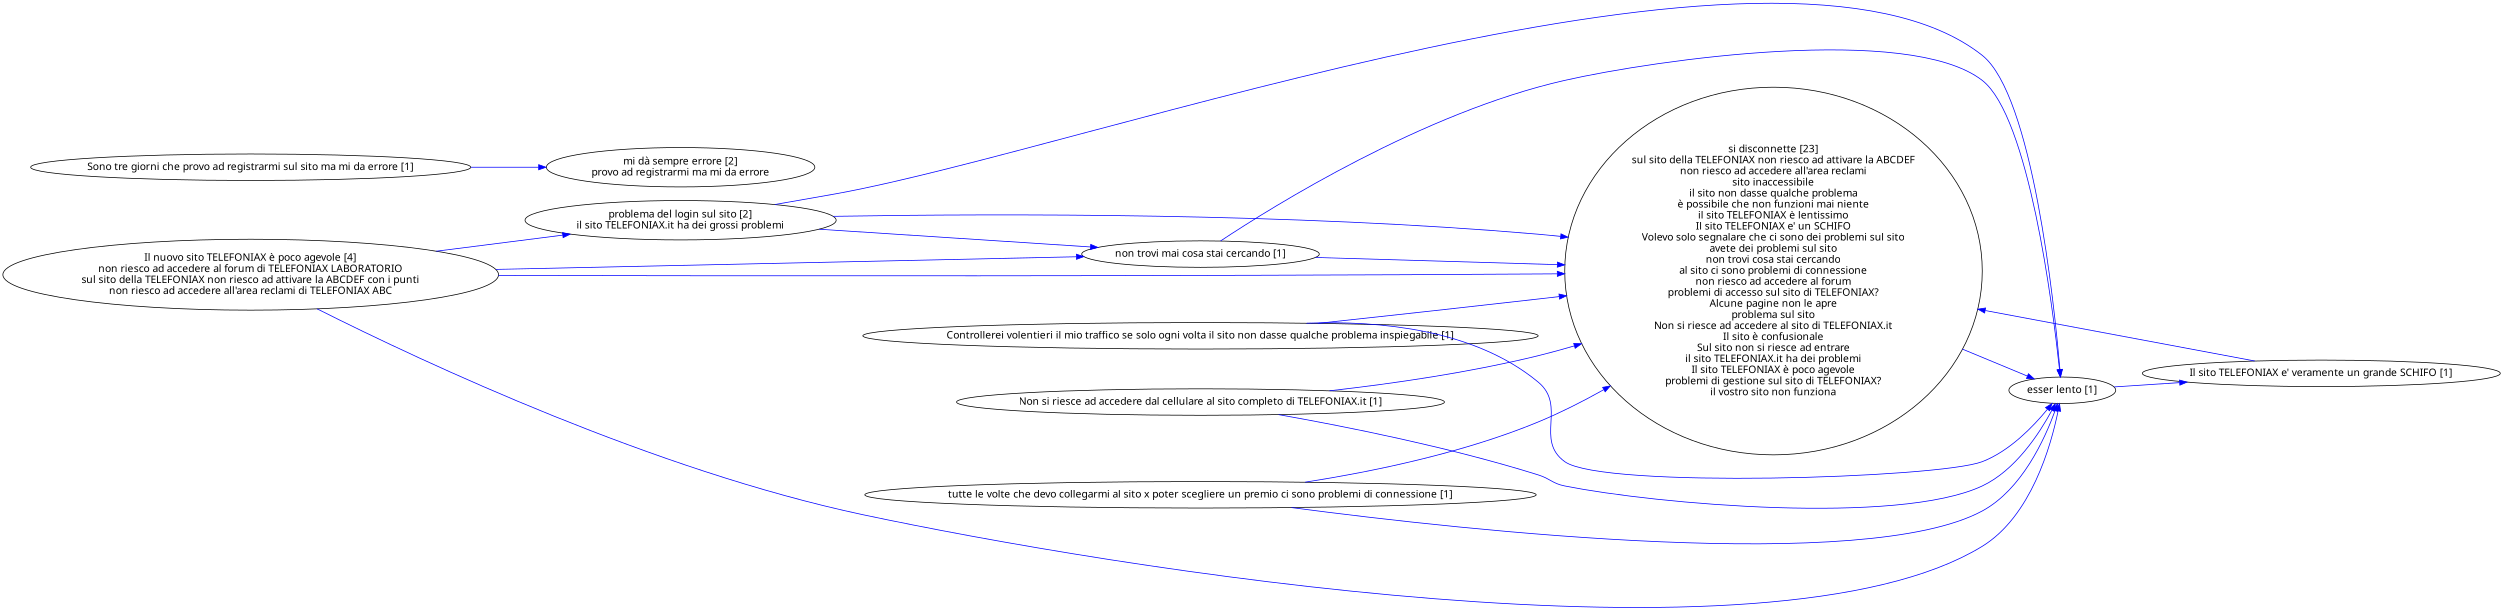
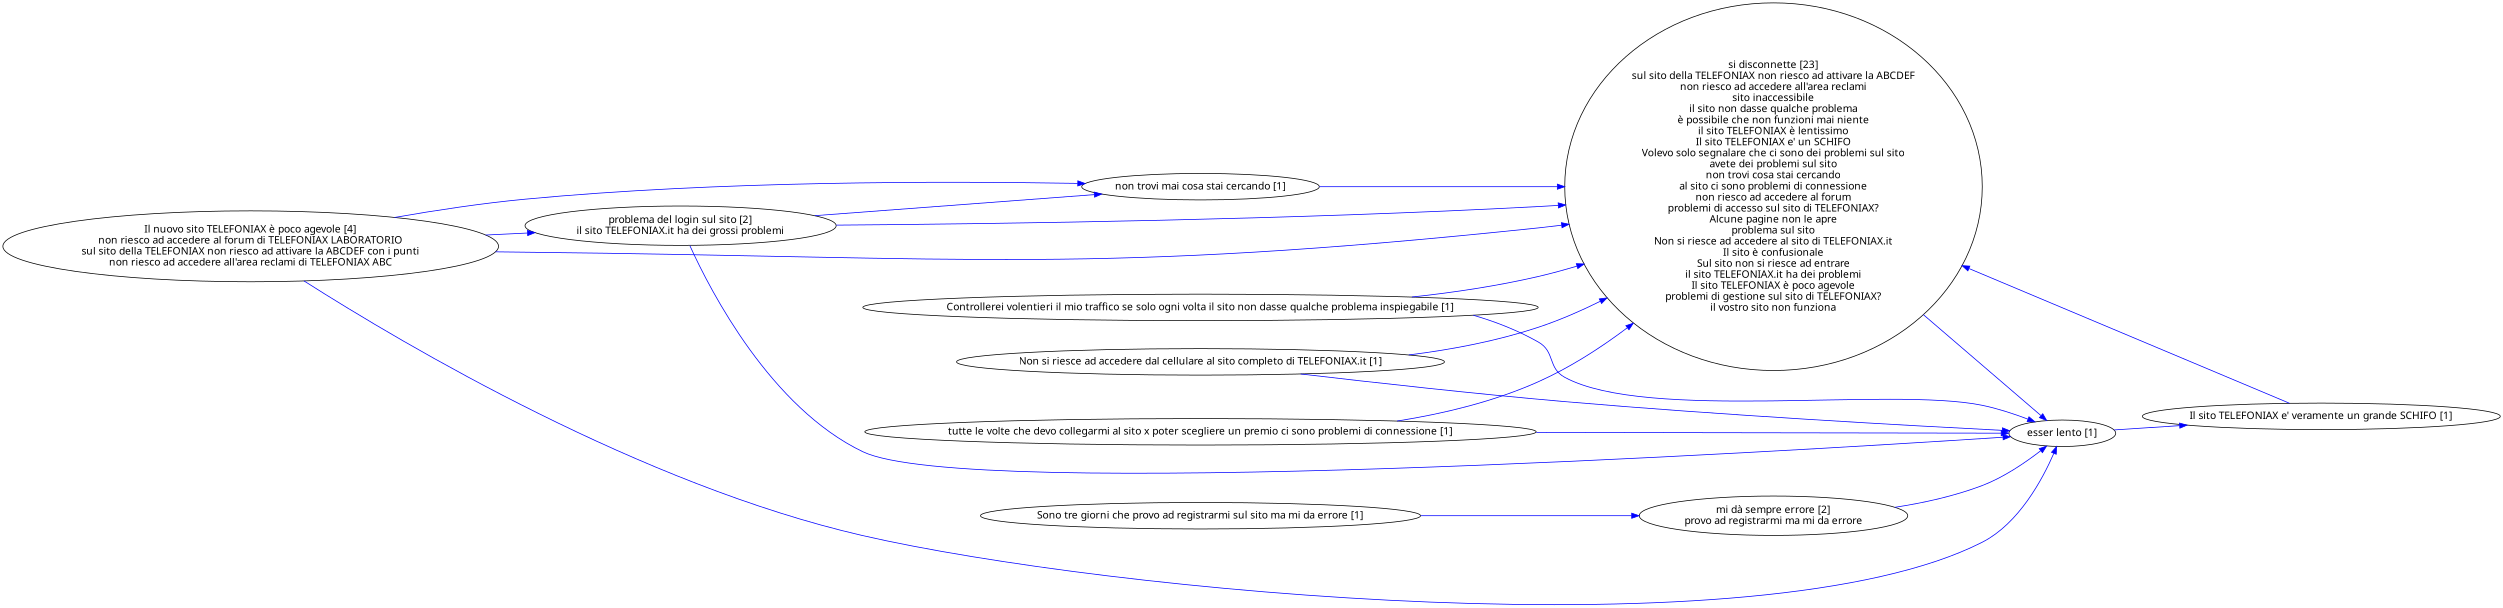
edge "non trovi mai cosa stai cercando [1]" -> "esser lento [1]": now "mi dà sempre errore [2] provo ad registrarmi ma mi da errore" -> "esser lento [1]"
